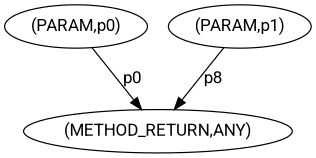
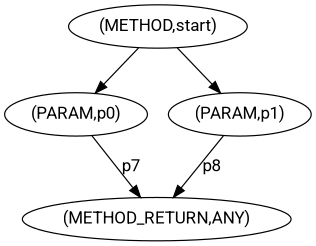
node "(METHOD,start)": added
edge "(PARAM,p0)" -> "(METHOD_RETURN,ANY)": label "p0" -> "p7"
